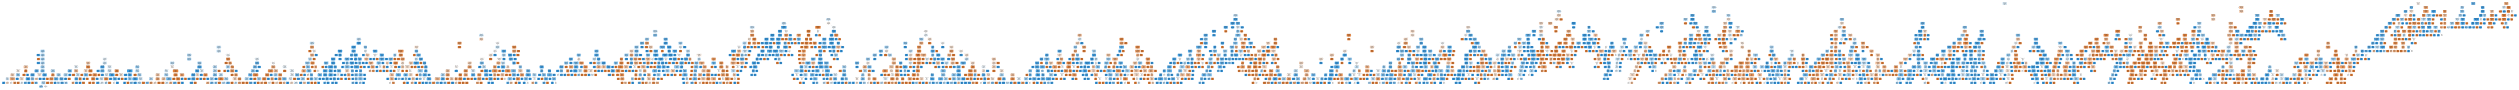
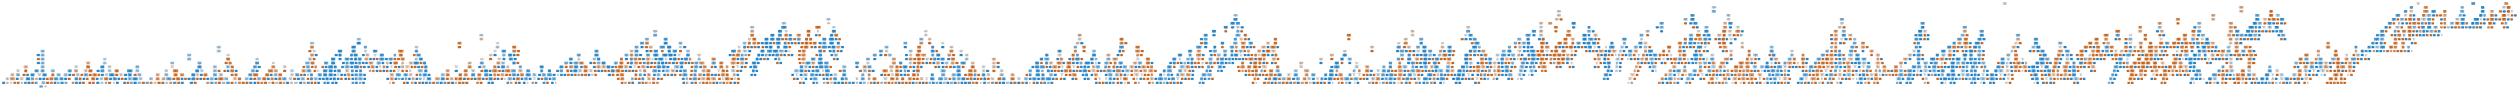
node "gini = 0.1": added
